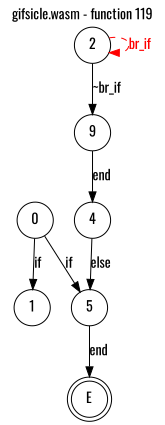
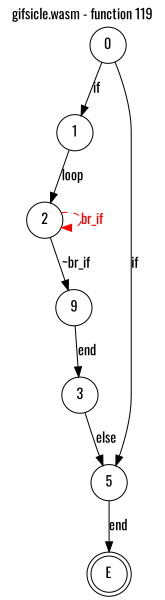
edge "1" -> "2": added, label "loop"
node "4": label "4" -> "3"
